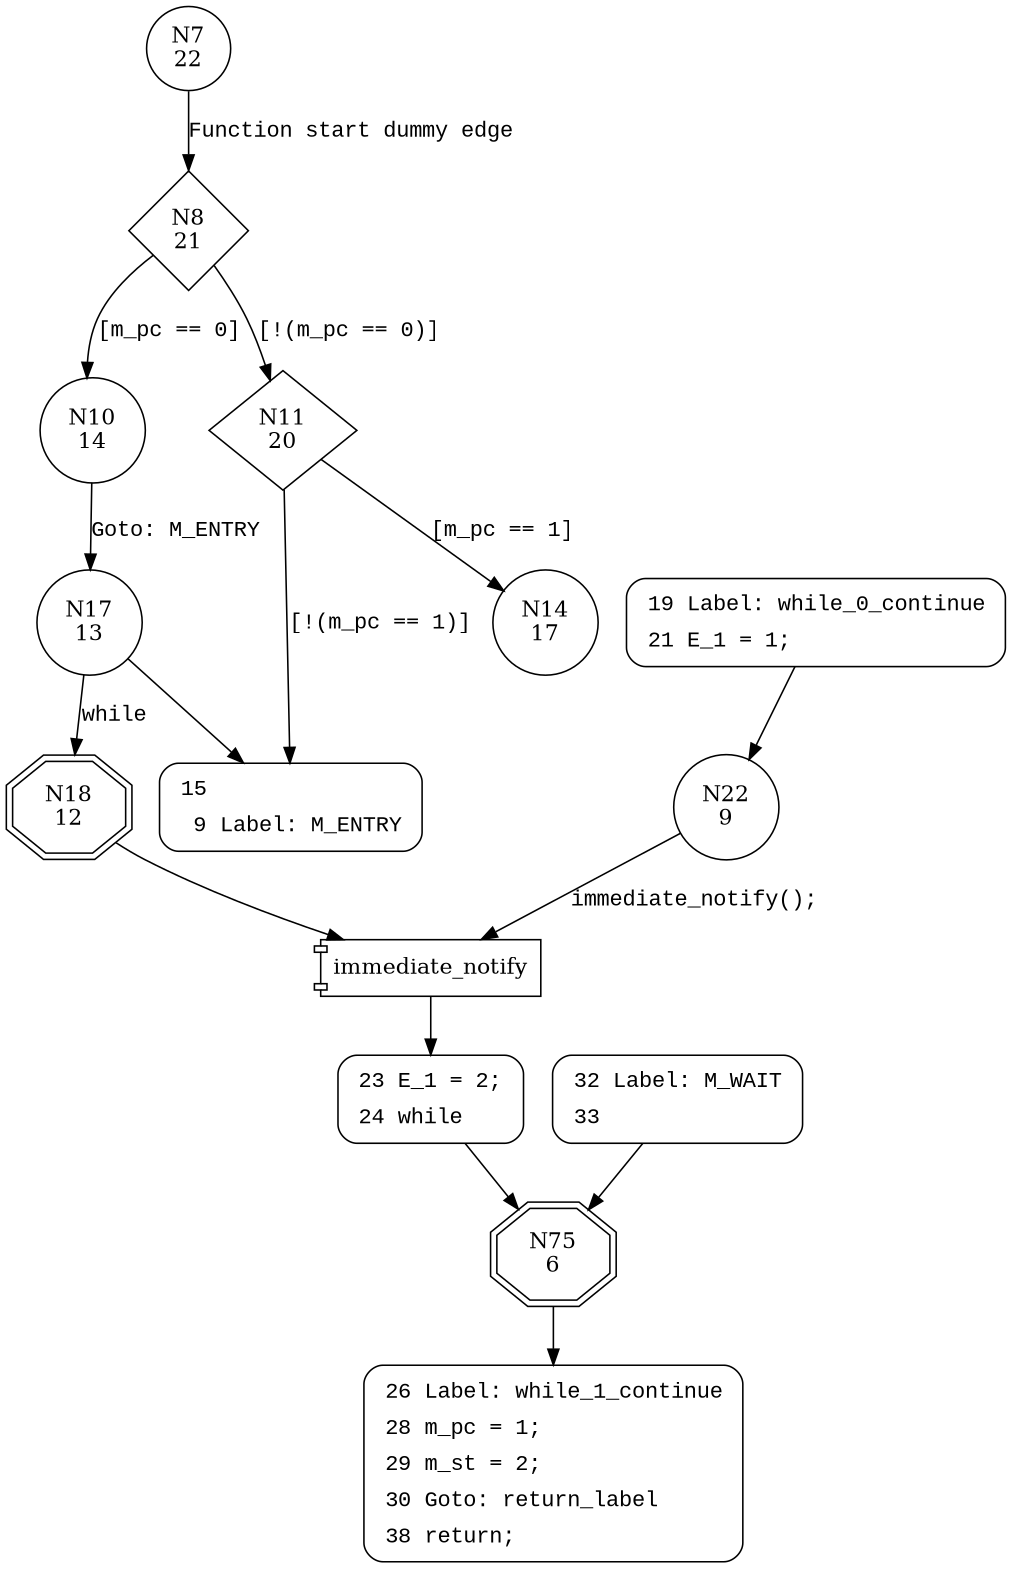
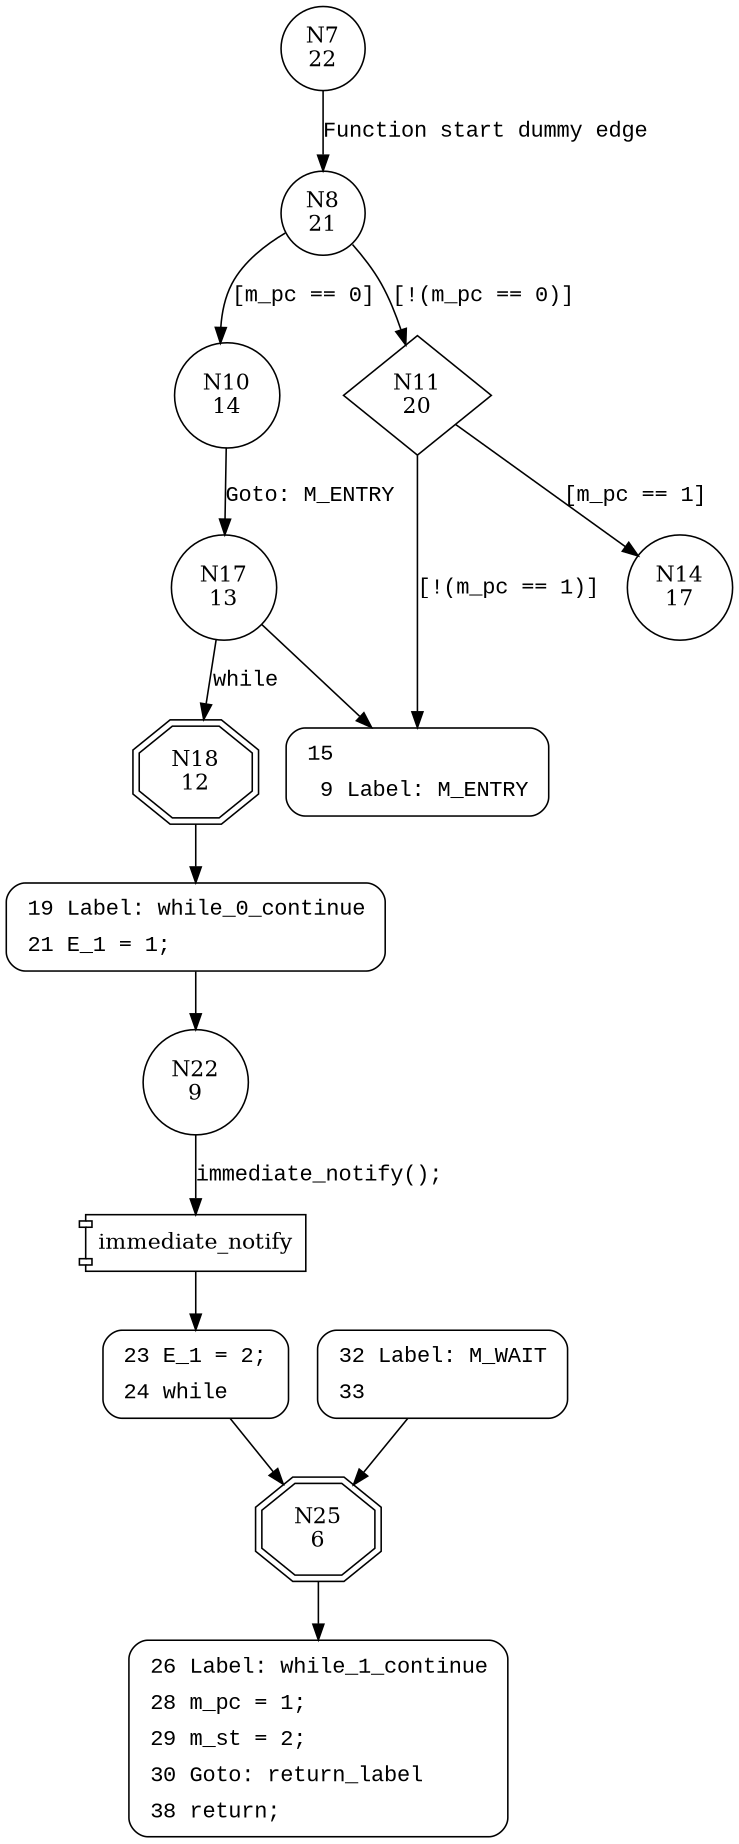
node "N8 21": shape diamond -> circle
edge "N18 12" -> "immediate_notify": now "N18 12" -> "19"
node "N75 6": label "N75 6" -> "N25 6"
